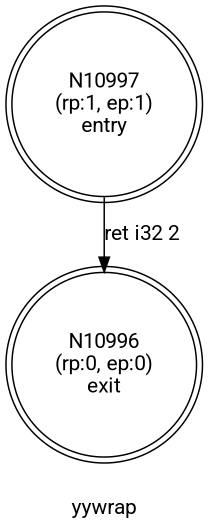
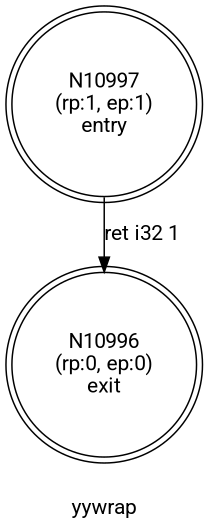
edge "N10997 (rp:1, ep:1) entry" -> "N10996 (rp:0, ep:0) exit": label "ret i32 2" -> "ret i32 1"
